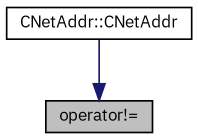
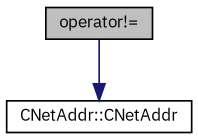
edge "CNetAddr::CNetAddr" -> "operator!=": reversed
